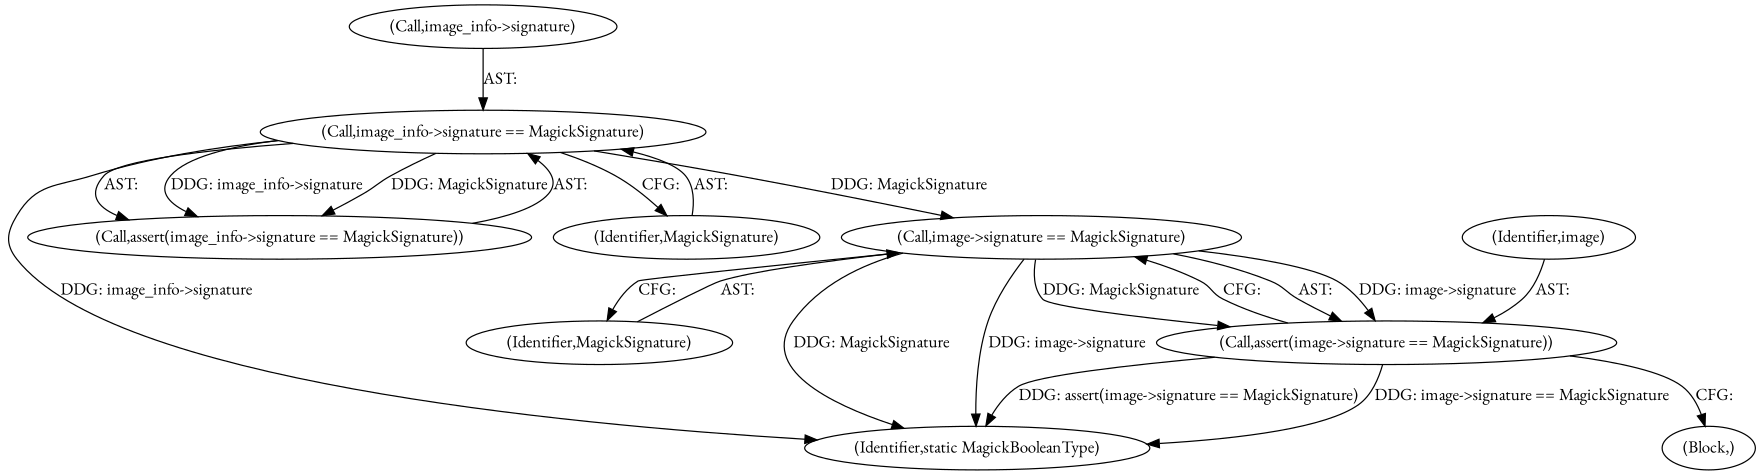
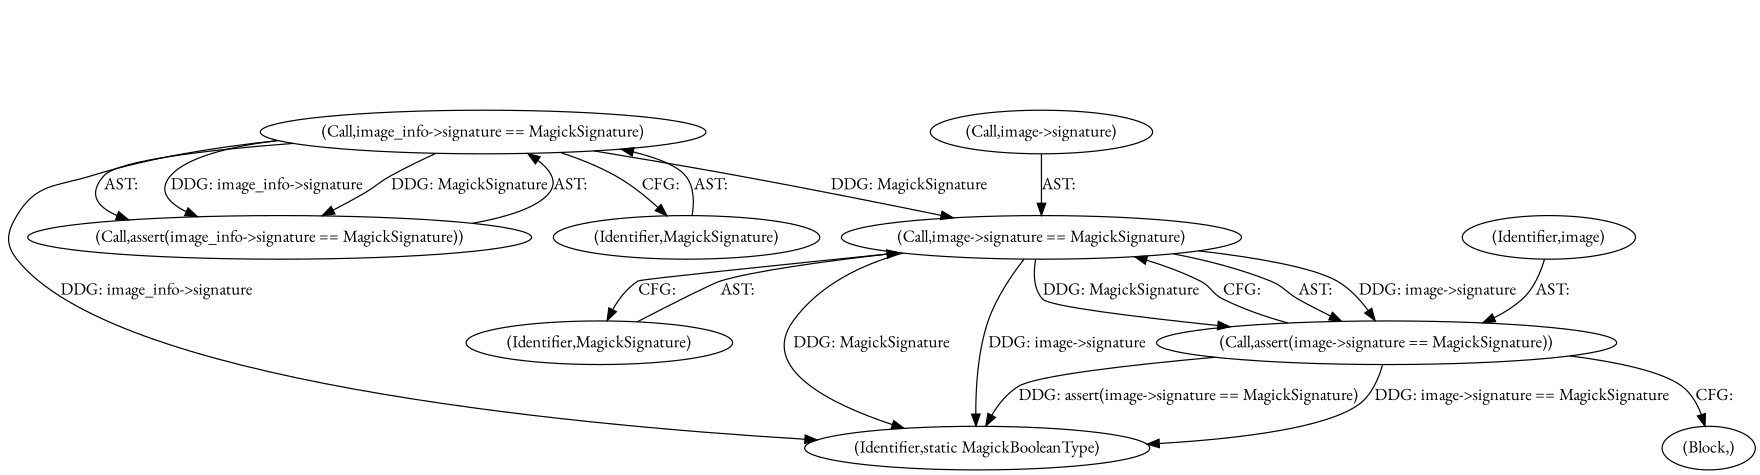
node "(Call,image_info->signature)": removed
node "(Call,image->signature)": added
